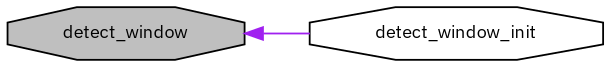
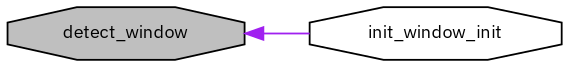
node "detect_window_init": label "detect_window_init" -> "init_window_init"
